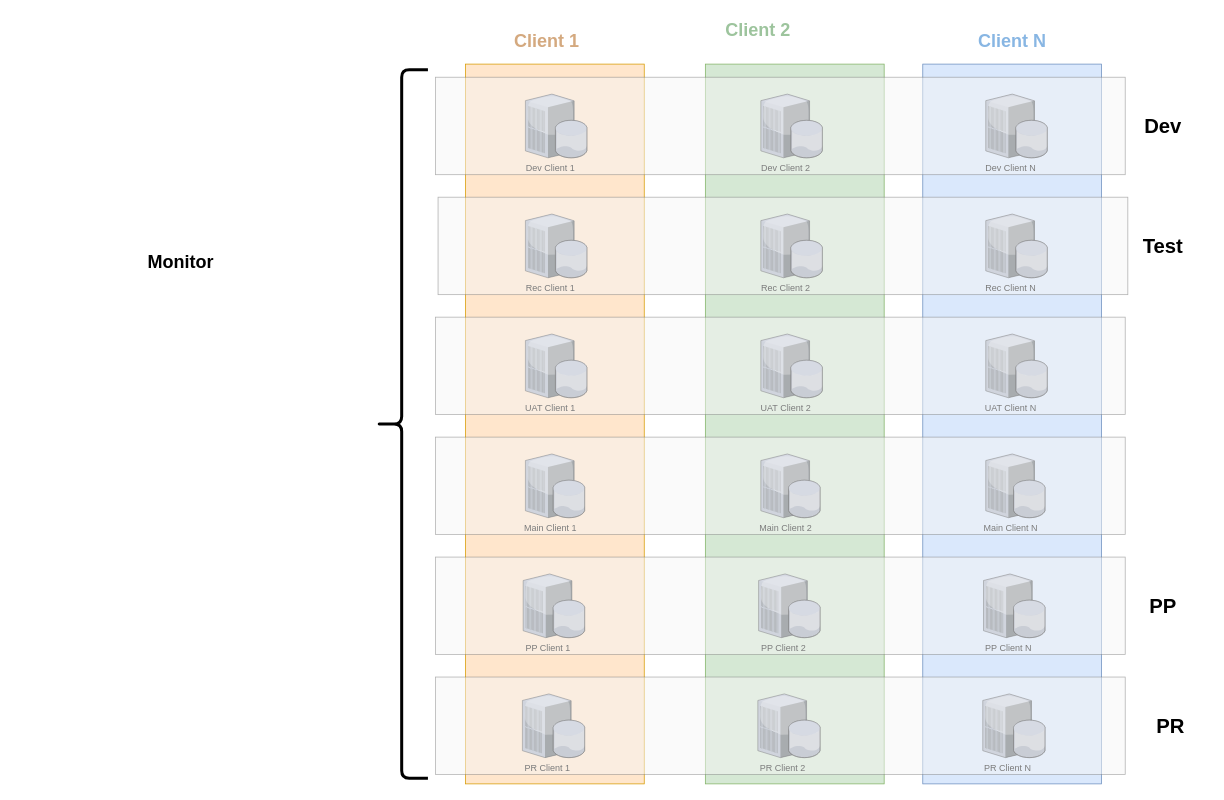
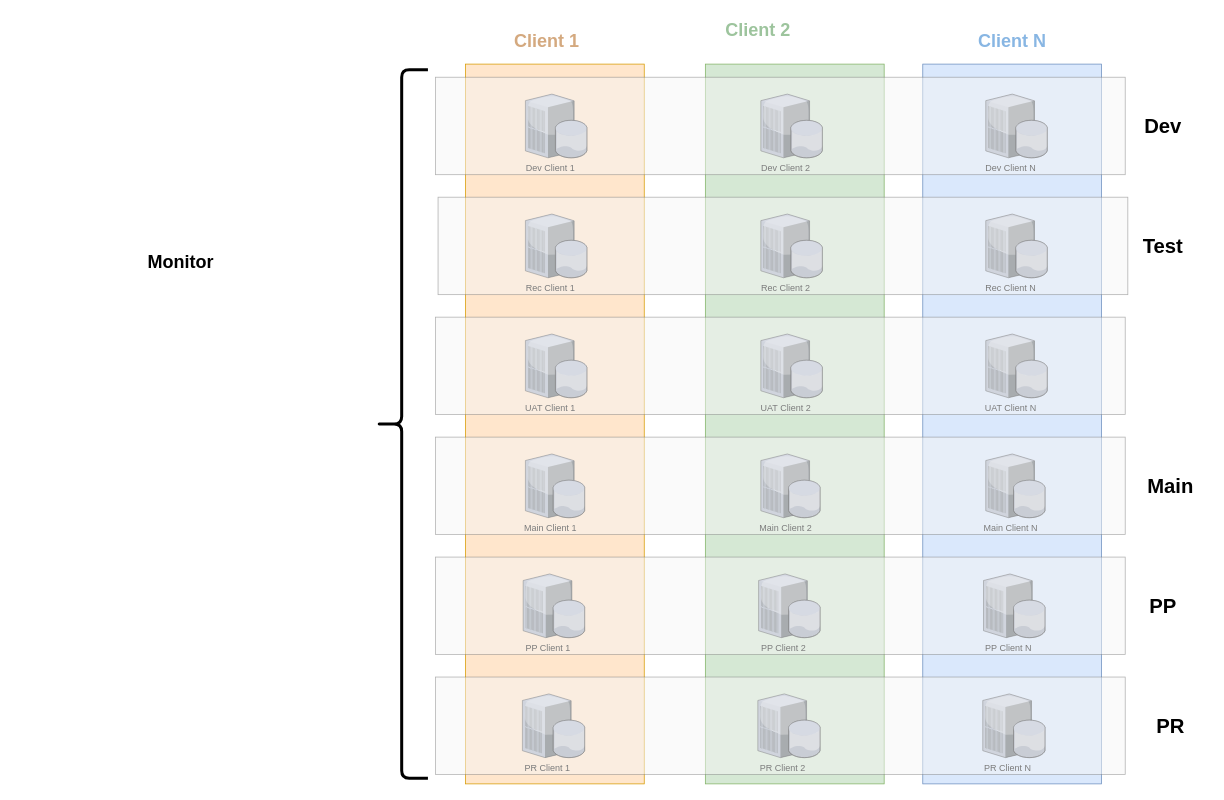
node "Main": added
